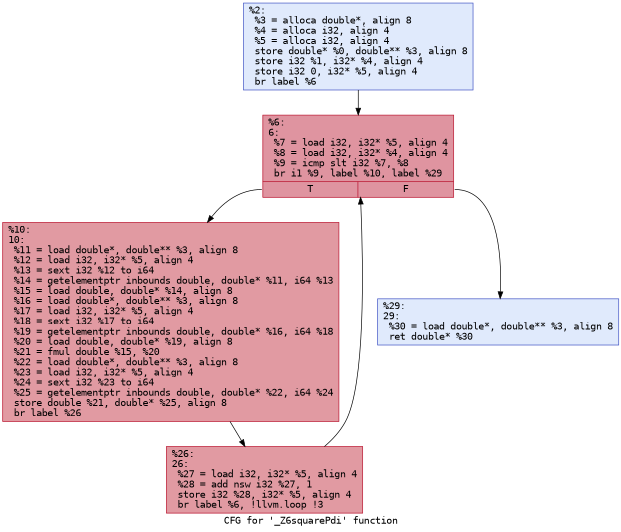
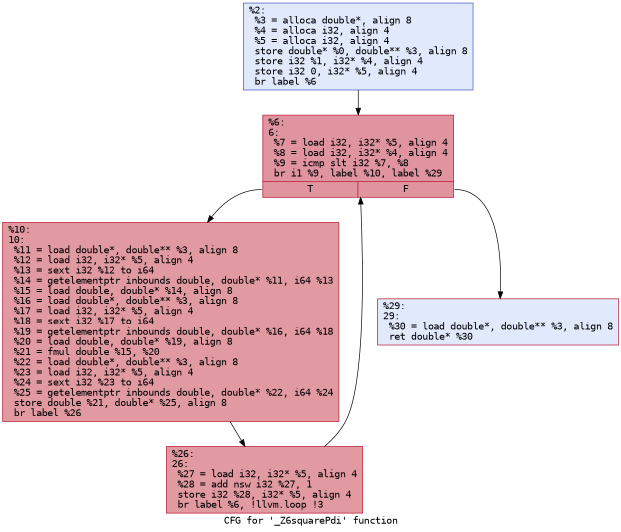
node "%29:": color #3d50c3ff -> #b70d28ff
